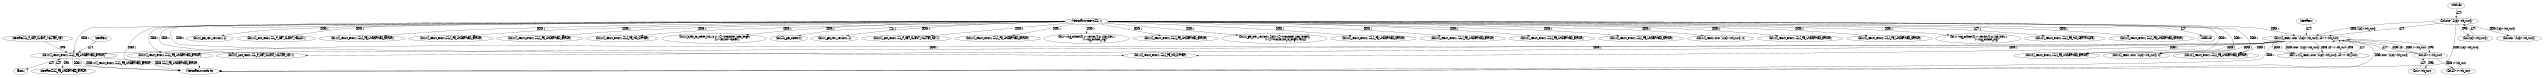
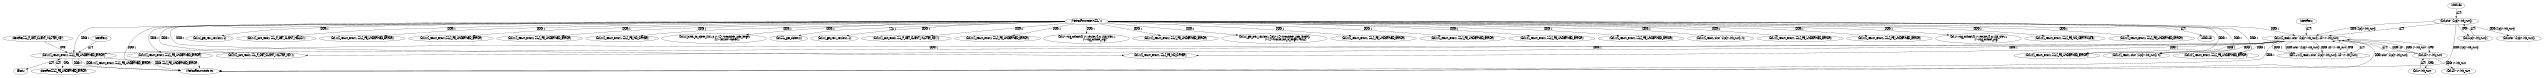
edge "(Call,ssl2_part_read(s, SSL_F_GET_CLIENT_HELLO, i))" -> "(MethodParameterIn,SSL *s)": reversed
edge "(MethodParameterIn,SSL *s)" -> "(Call,ssl2_return_error(s, SSL2_PE_NO_CERTIFICATE))": label "AST: s" -> "DDG: s"
